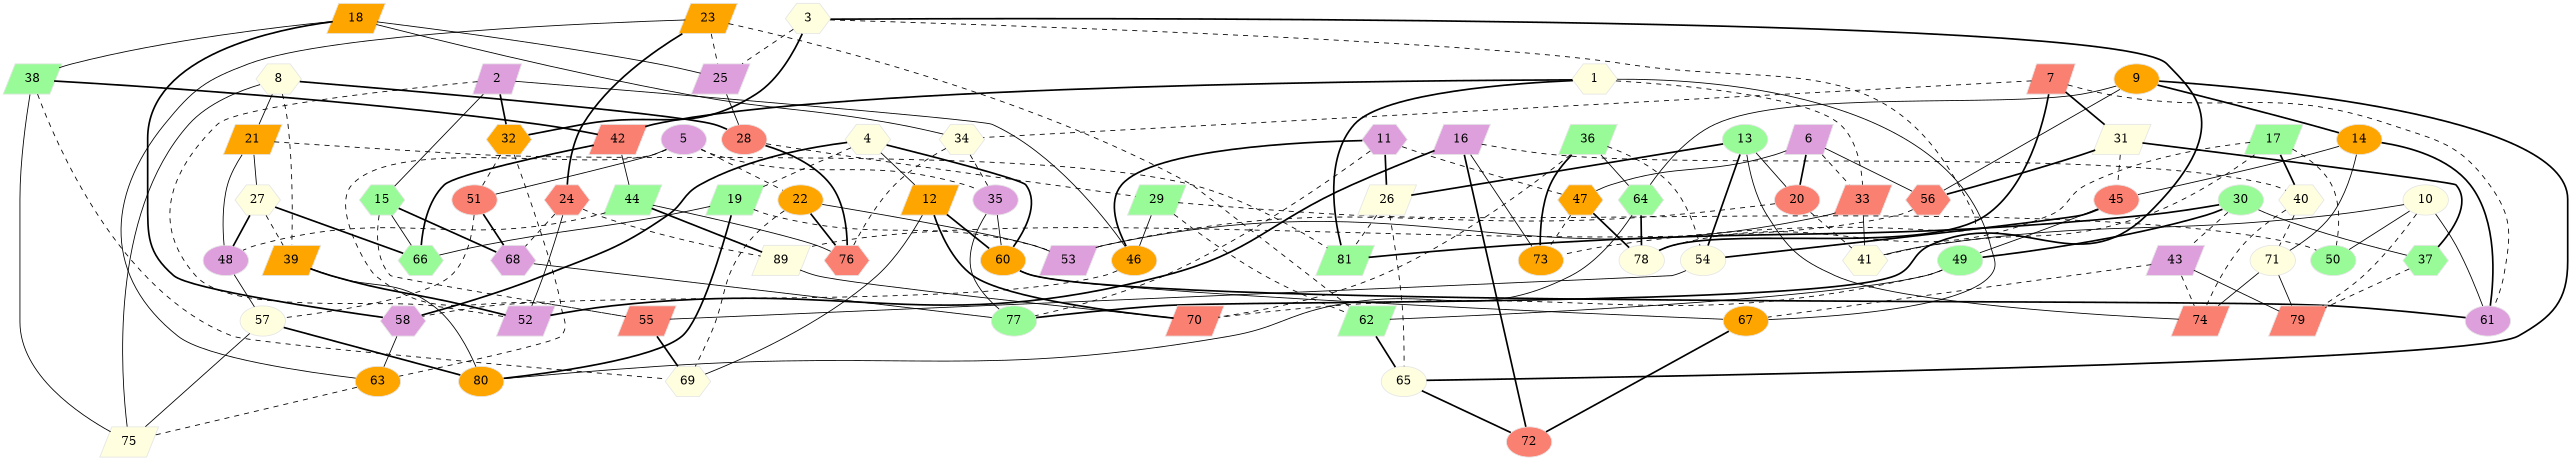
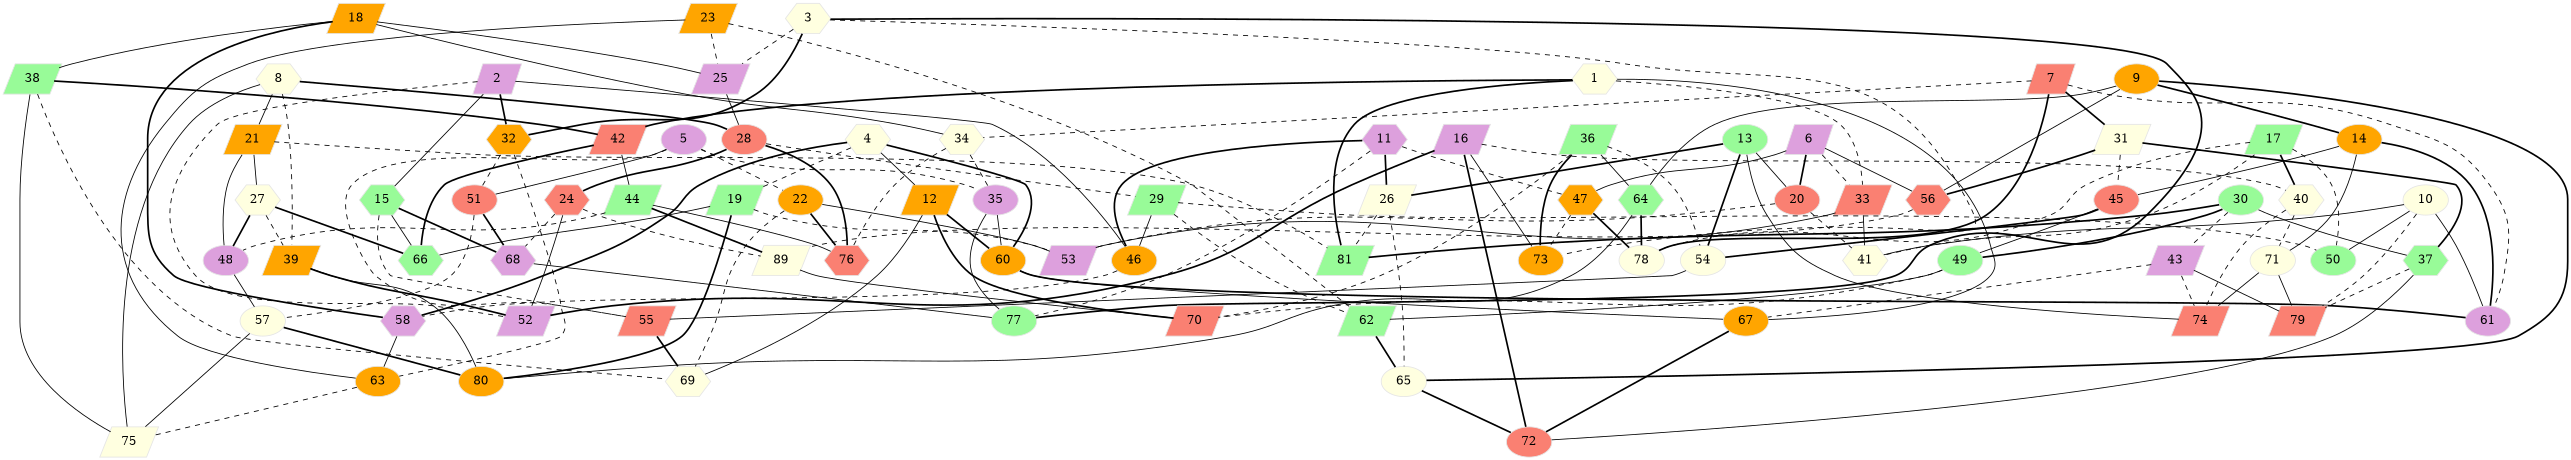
edge "23" -- "24": now "28" -- "24"
edge "37" -- "72": added
